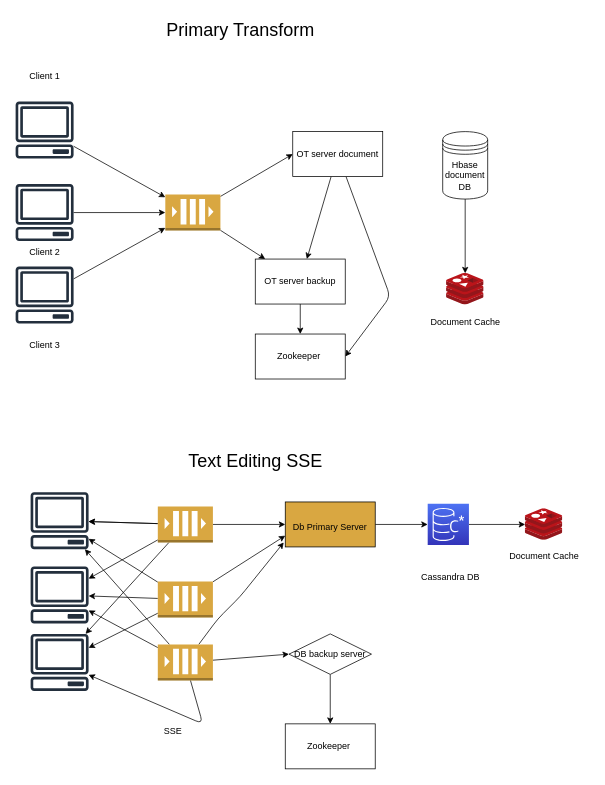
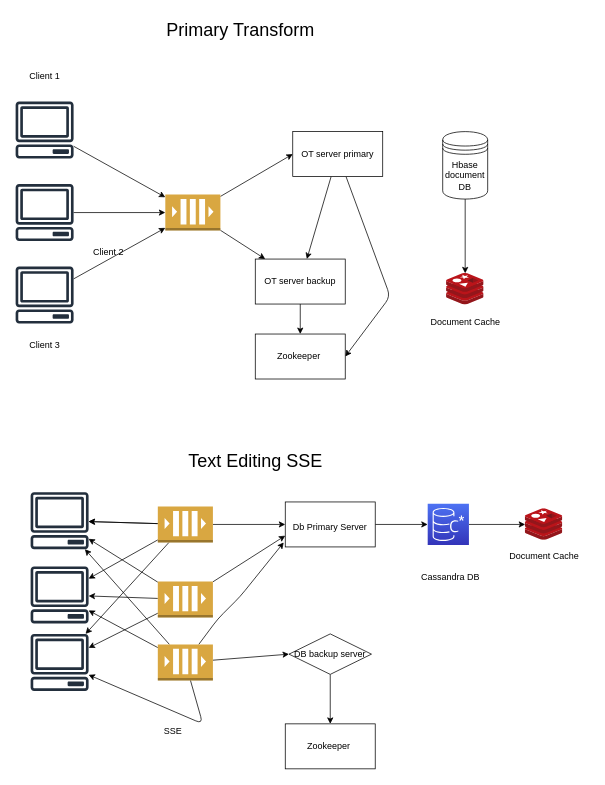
node "OT server document": label "OT server document" -> "OT server primary"
node "Client 2": moved (45, 252) -> (108, 252)
node "Db Primary Server": fillcolor #d9a741 -> #ffffff
